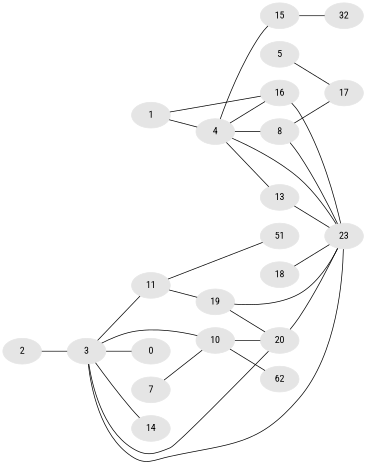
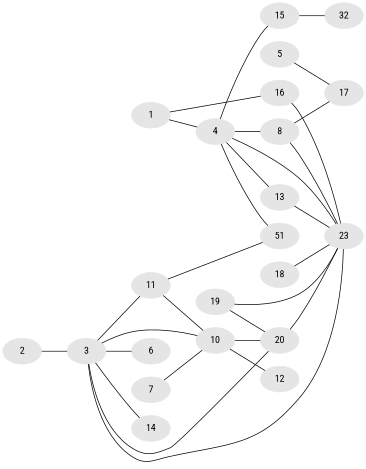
edge "16" -- "4": now "51" -- "4"
edge "11" -- "19": now "11" -- "10"
node "0": label "0" -> "6"
node "62": label "62" -> "12"
